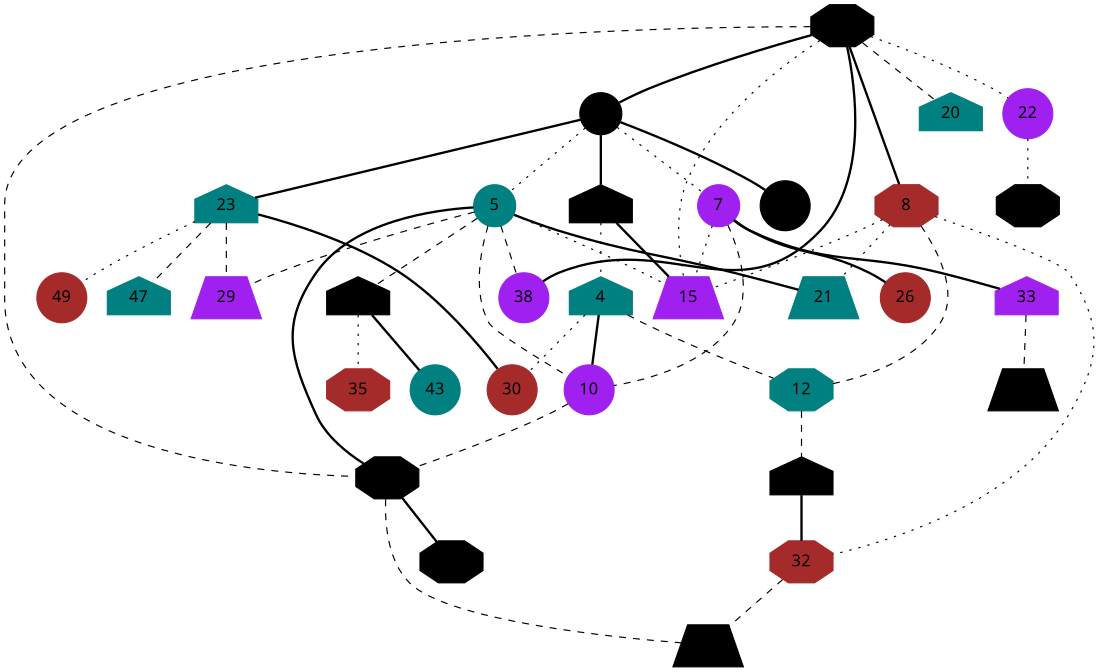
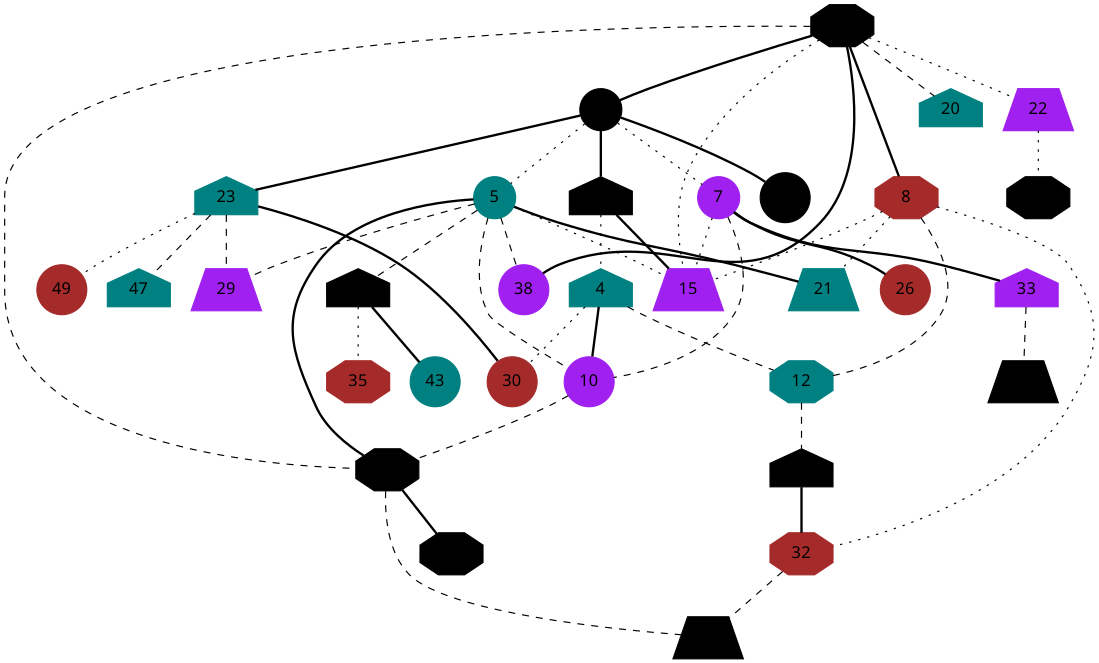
node "22": shape circle -> trapezium
